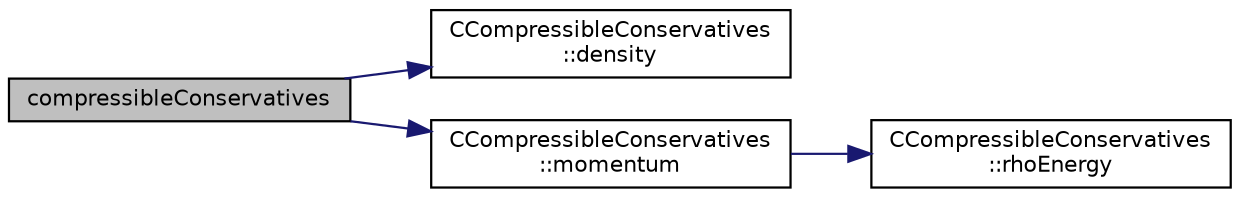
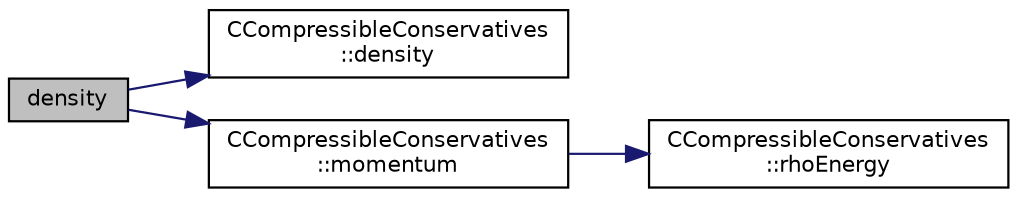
node "compressibleConservatives": label "compressibleConservatives" -> "density"
